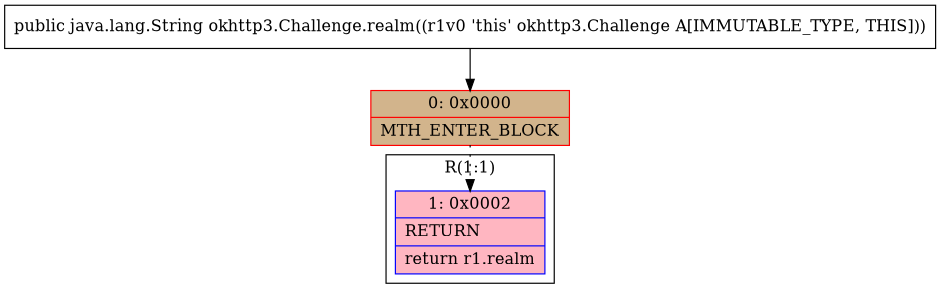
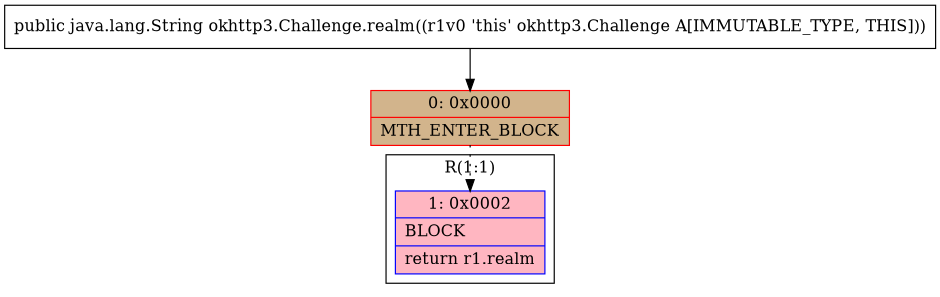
node "1: 0x0002": text "RETURN" -> "BLOCK"
